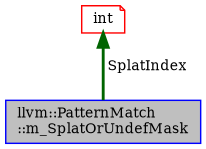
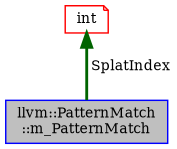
node "llvm::PatternMatch ::m_SplatOrUndefMask": label "llvm::PatternMatch ::m_SplatOrUndefMask" -> "llvm::PatternMatch ::m_PatternMatch"
